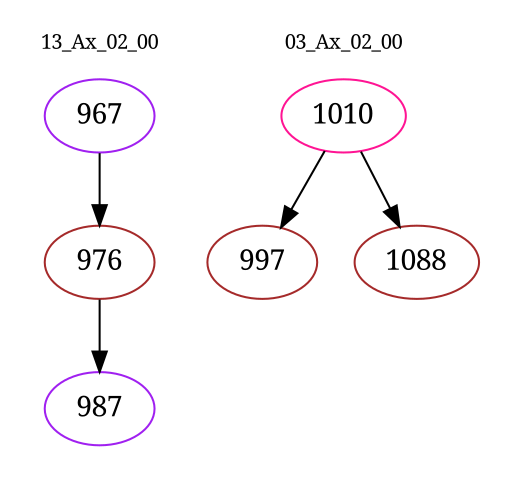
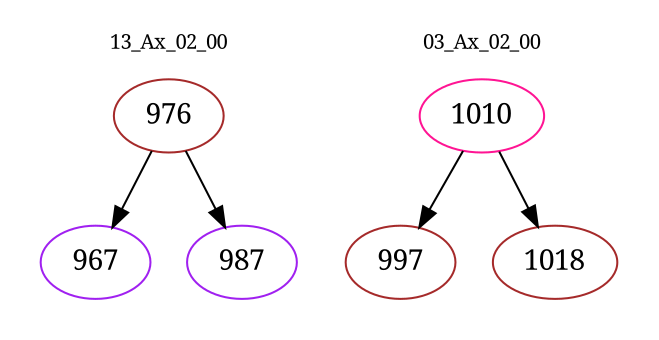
edge "967" -> "976": reversed
node "1088": label "1088" -> "1018"
